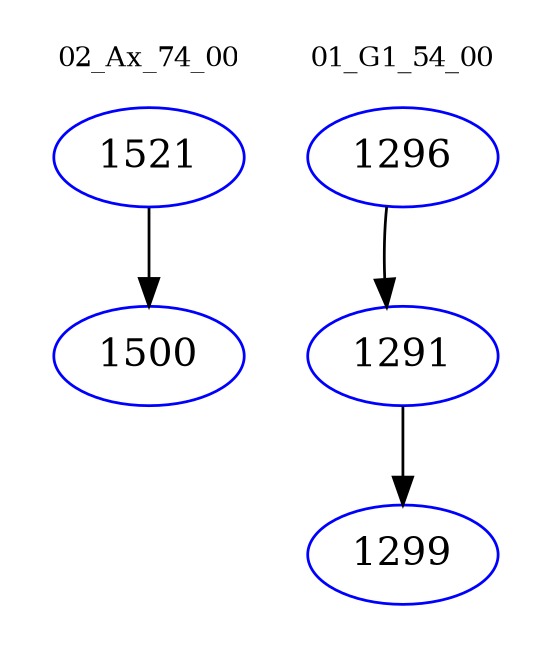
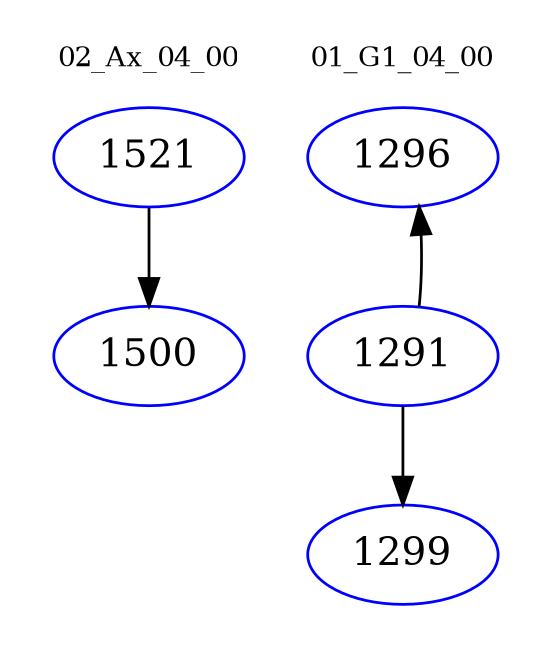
cluster "02_Ax_74_00": label "02_Ax_74_00" -> "02_Ax_04_00"
cluster "01_G1_54_00": label "01_G1_54_00" -> "01_G1_04_00"
edge "1296" -> "1291": reversed
